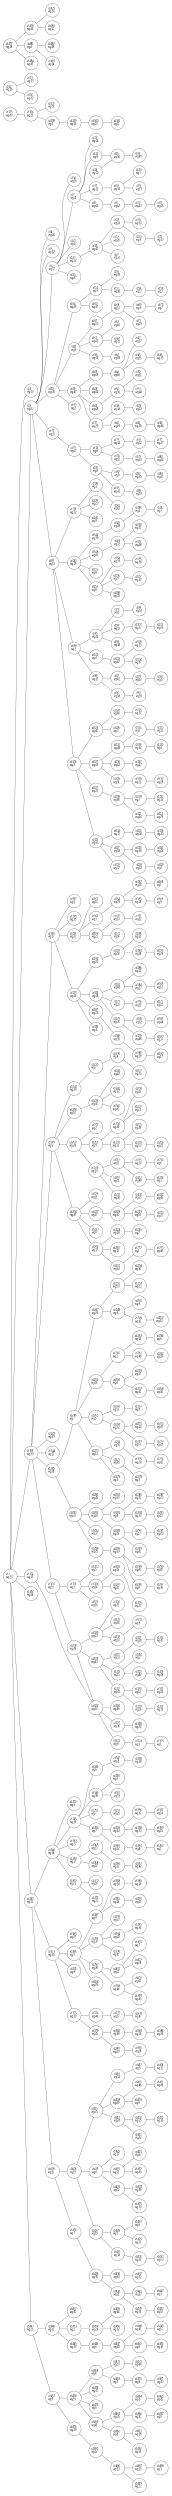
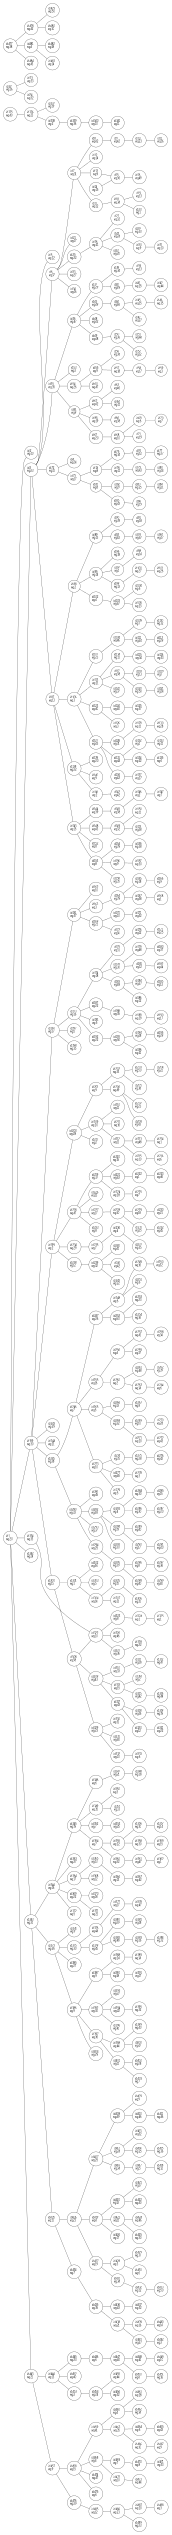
edge "id:4 wg:24" -- "id:3 wg:23": now "id:4 wg:24" -- "id:72 wg:11"
